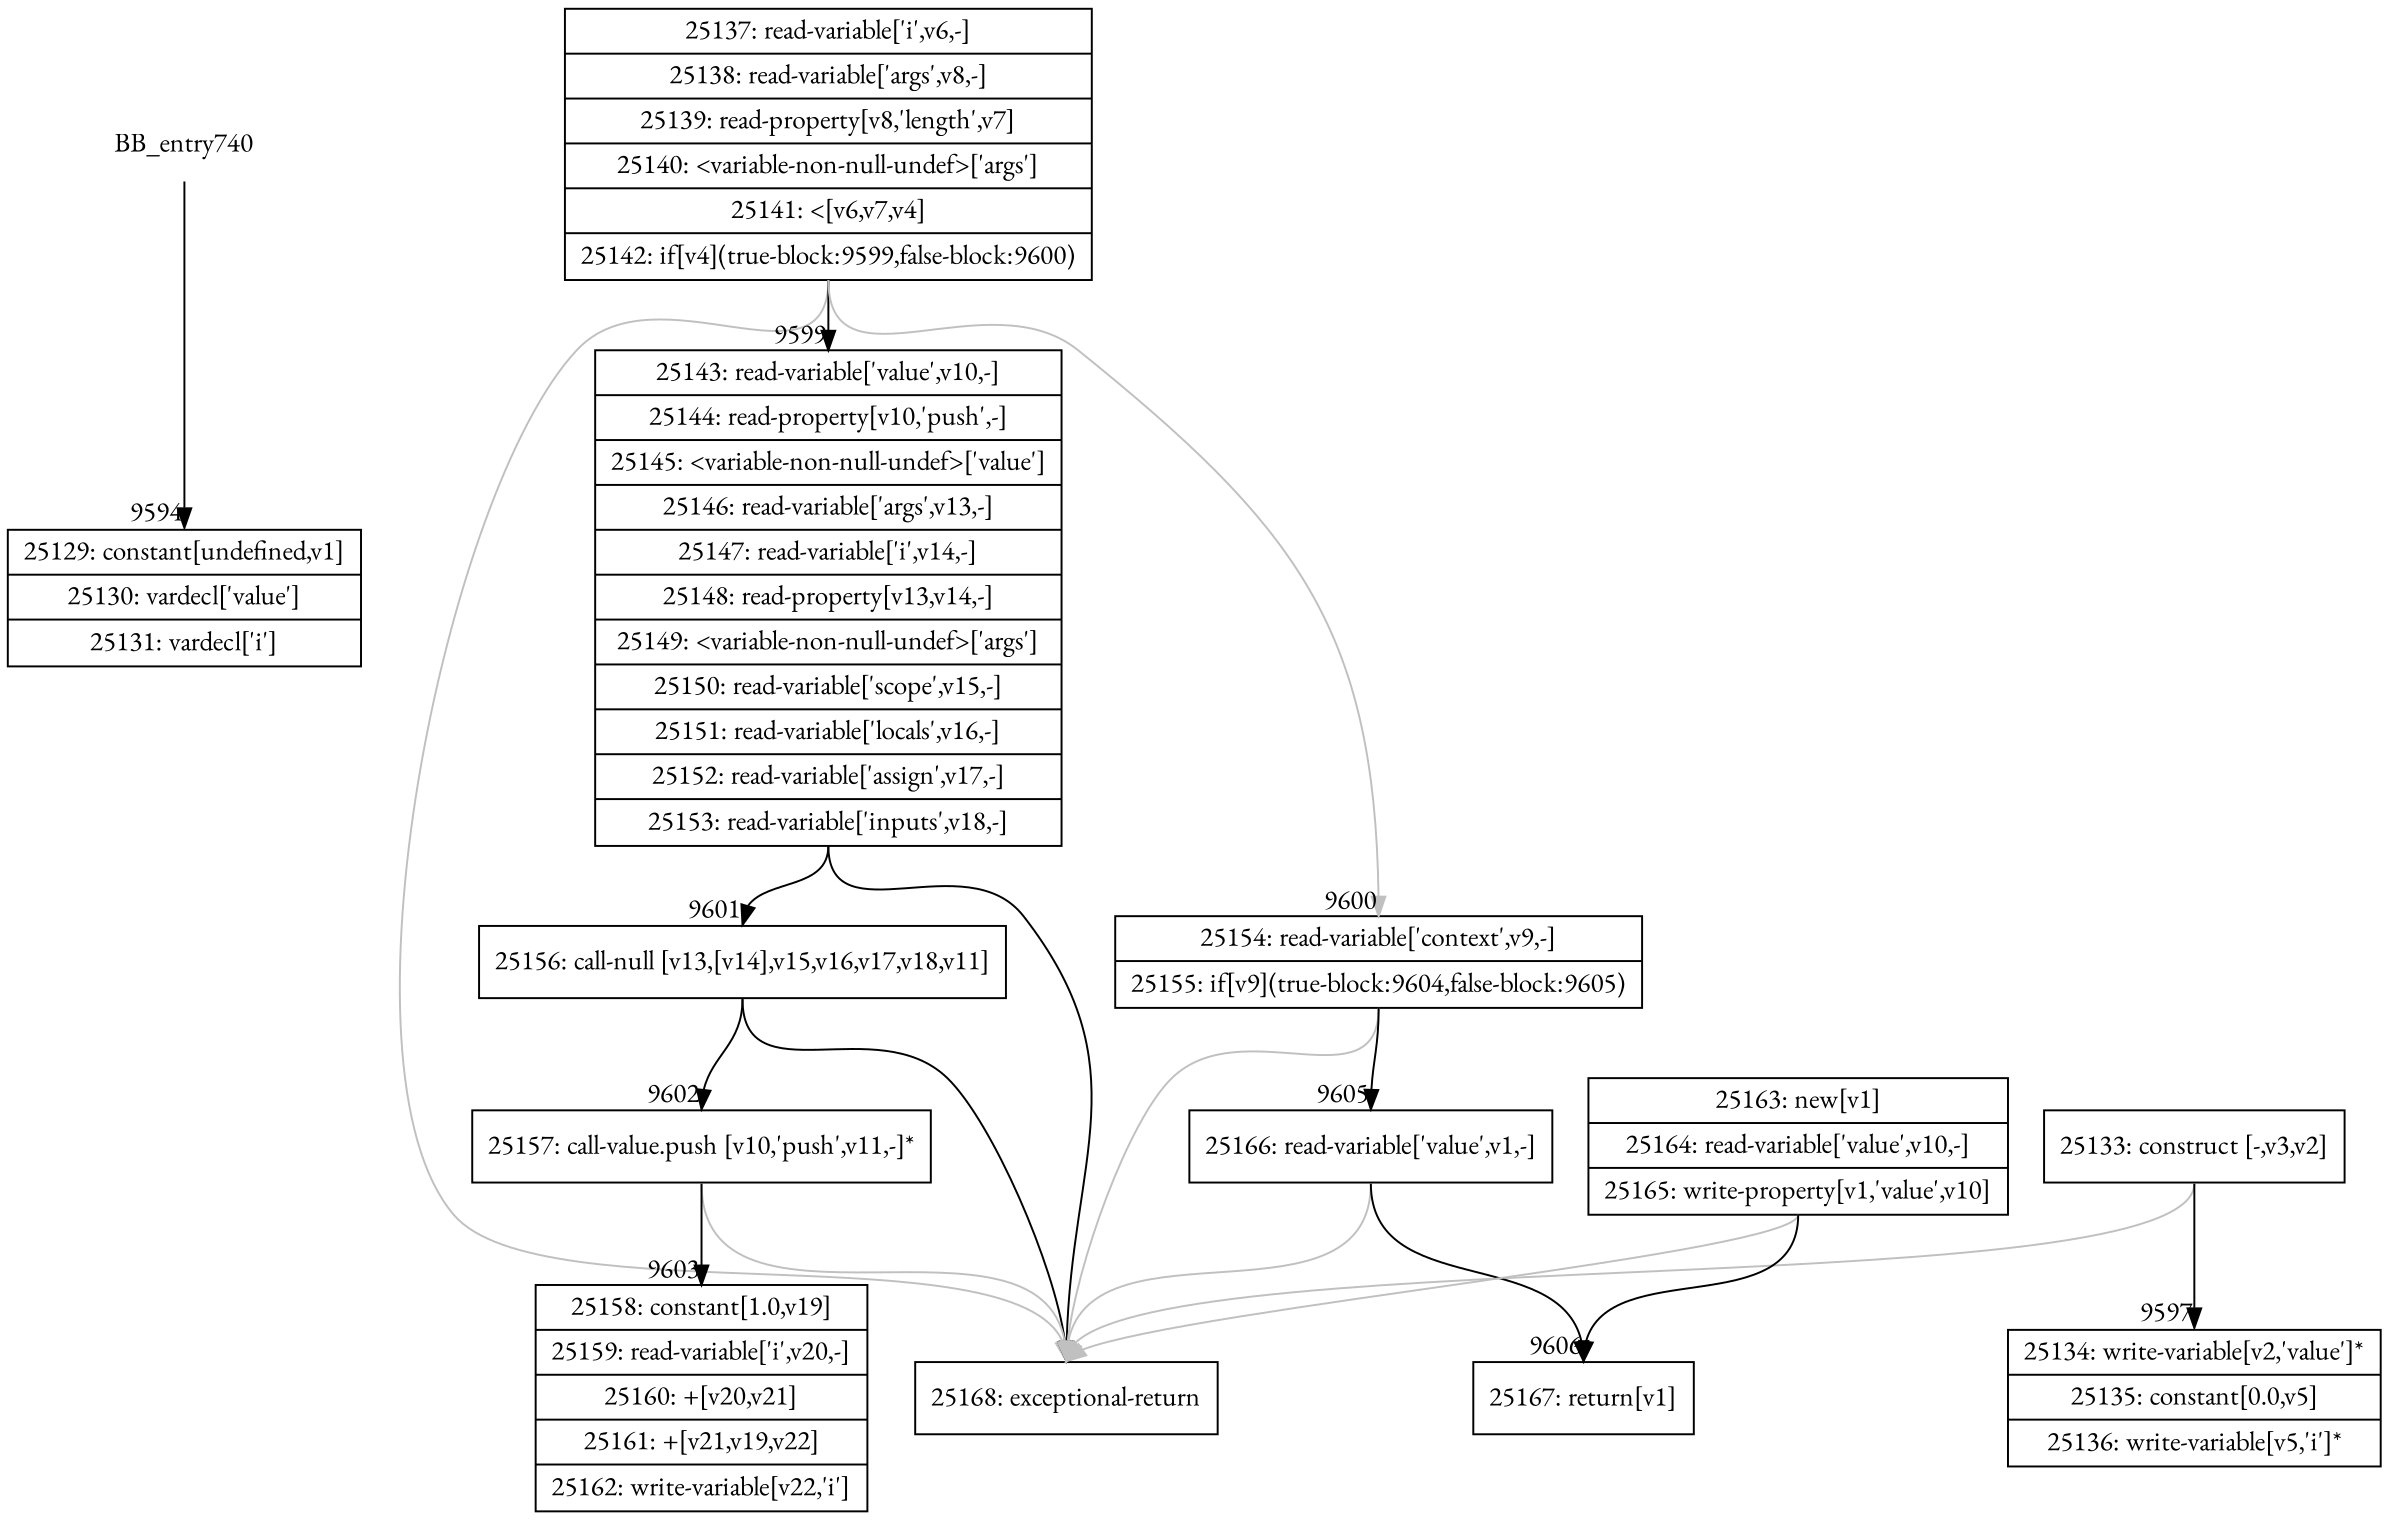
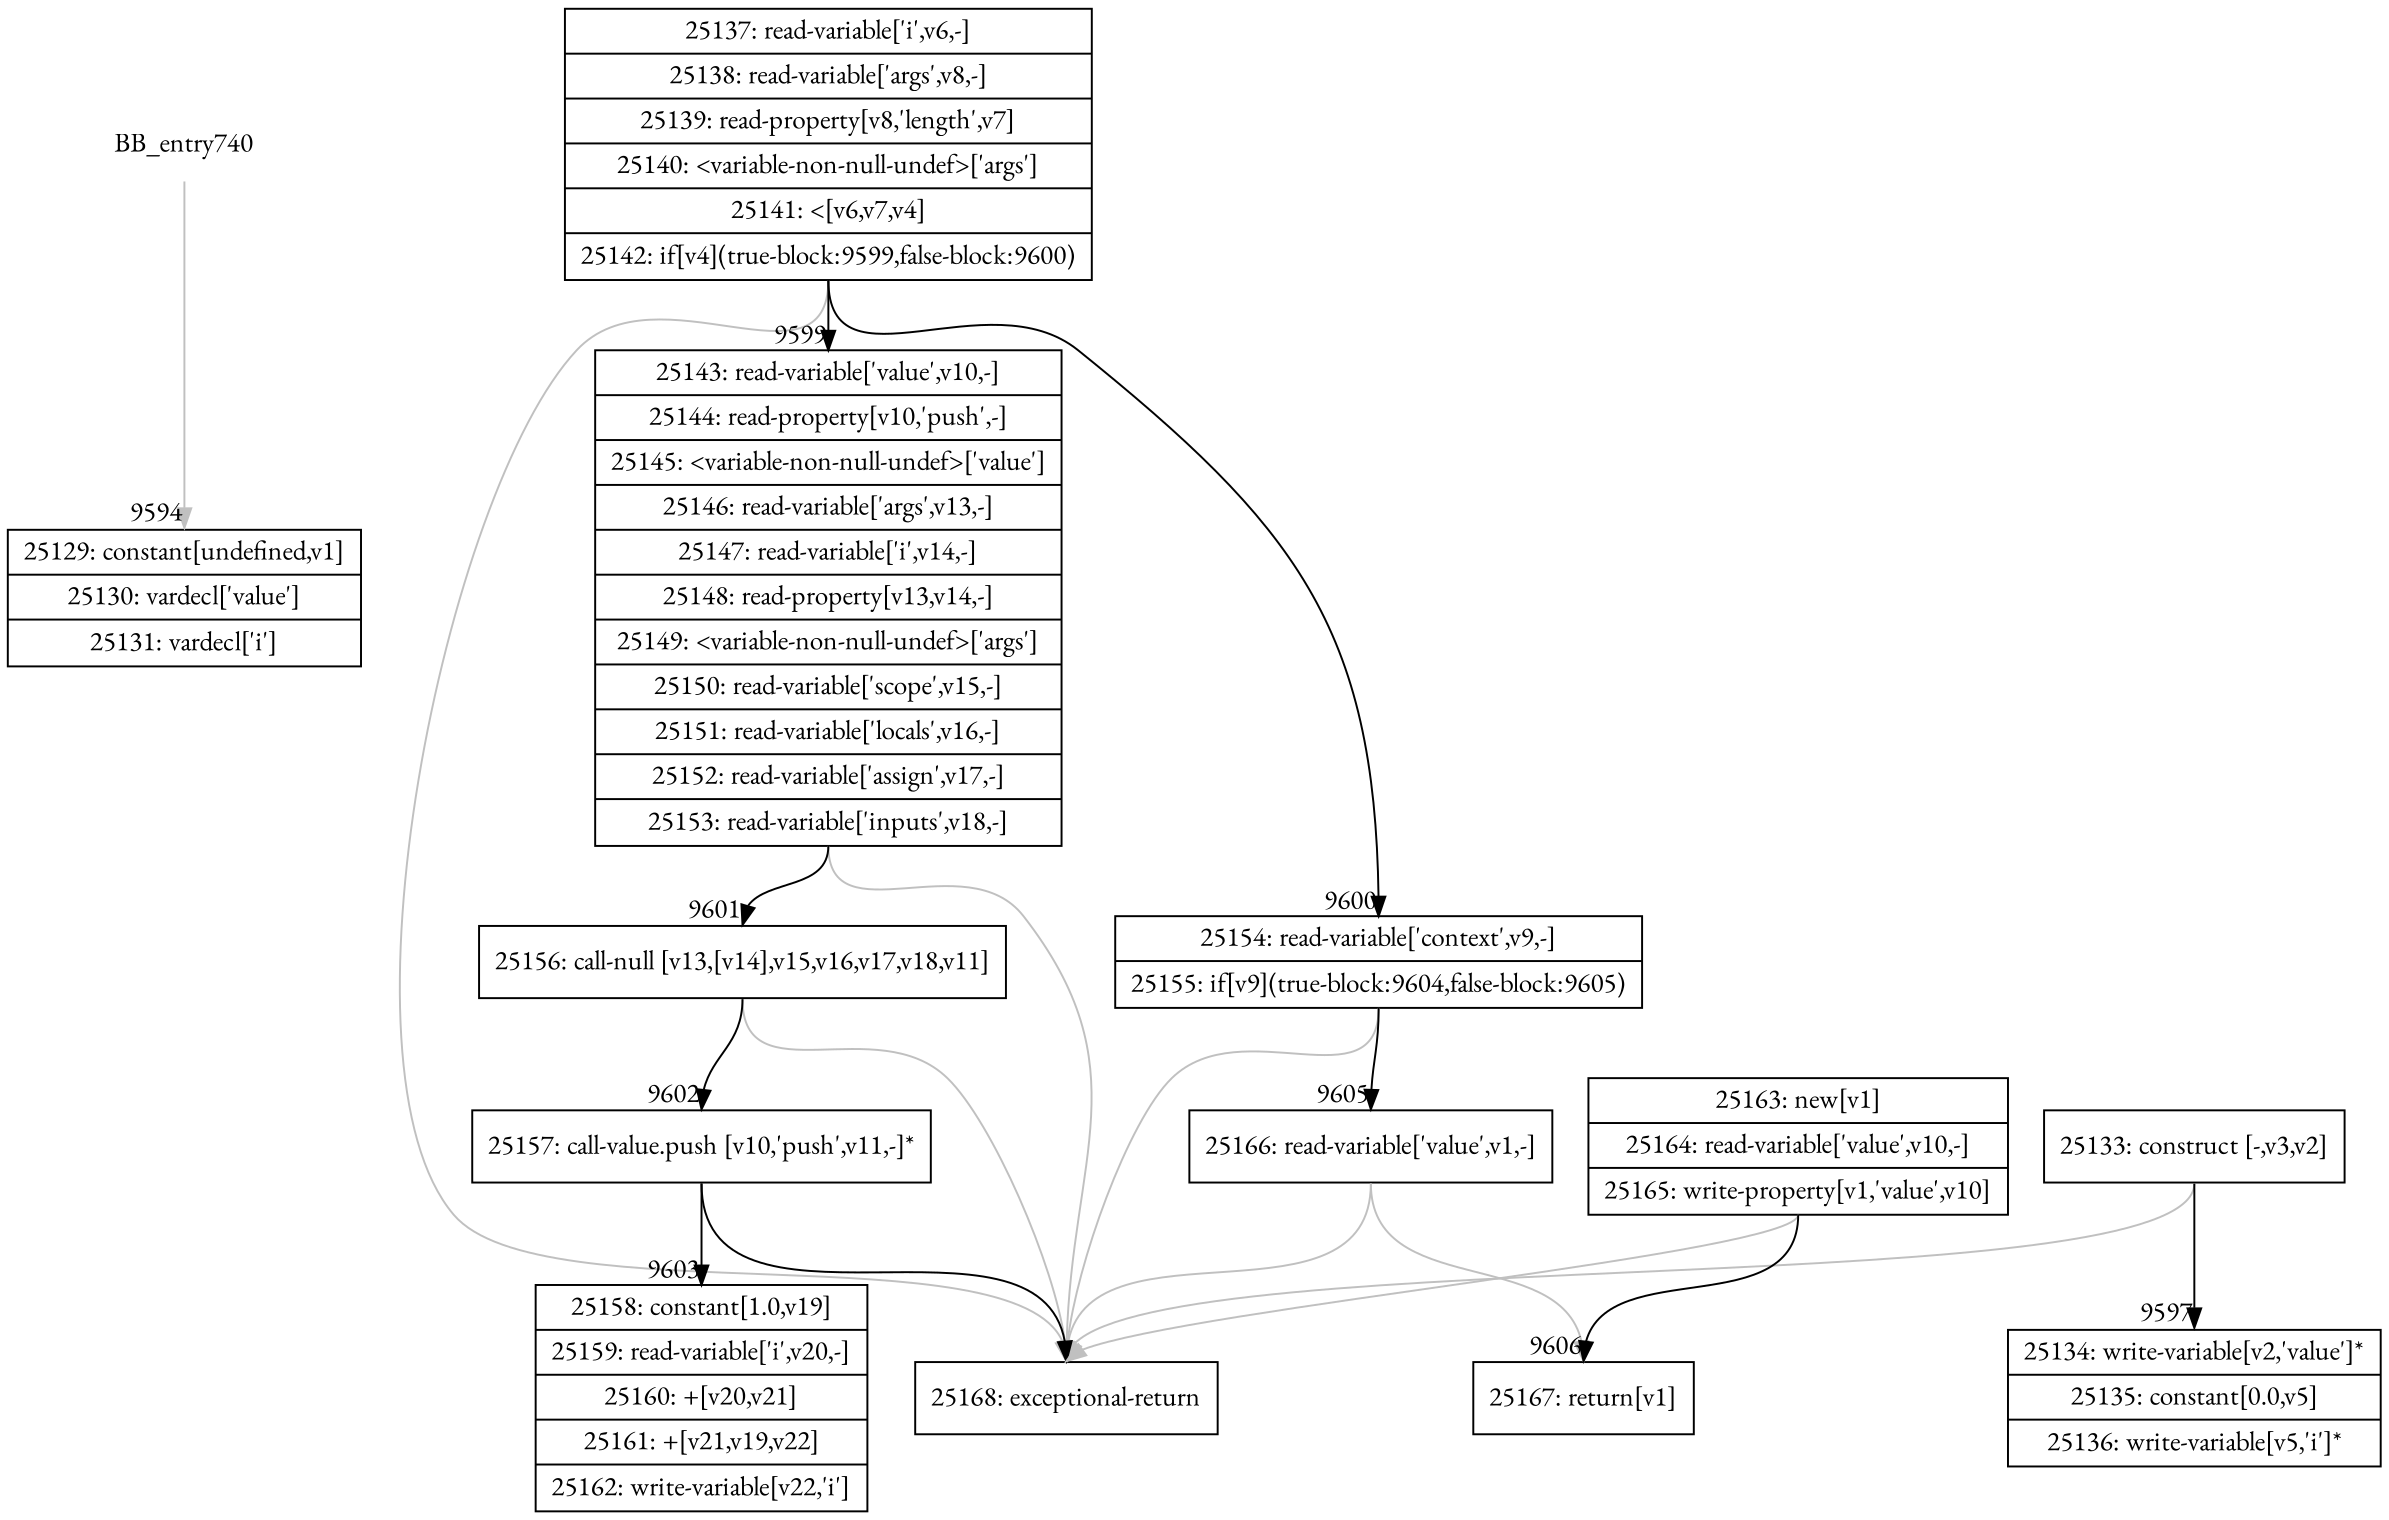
edge "BB_entry740" -> "25129: constant[undefined,v1]": color black -> gray
edge "25137: read-variable['i',v6,-]" -> "25154: read-variable['context',v9,-]": color gray -> black
edge "25143: read-variable['value',v10,-]" -> "25168: exceptional-return": color black -> gray
edge "25156: call-null [v13,[v14],v15,v16,v17,v18,v11]" -> "25168: exceptional-return": color black -> gray
edge "25166: read-variable['value',v1,-]" -> "25167: return[v1]": color black -> gray
edge "25157: call-value.push [v10,'push',v11,-]*" -> "25168: exceptional-return": color gray -> black
